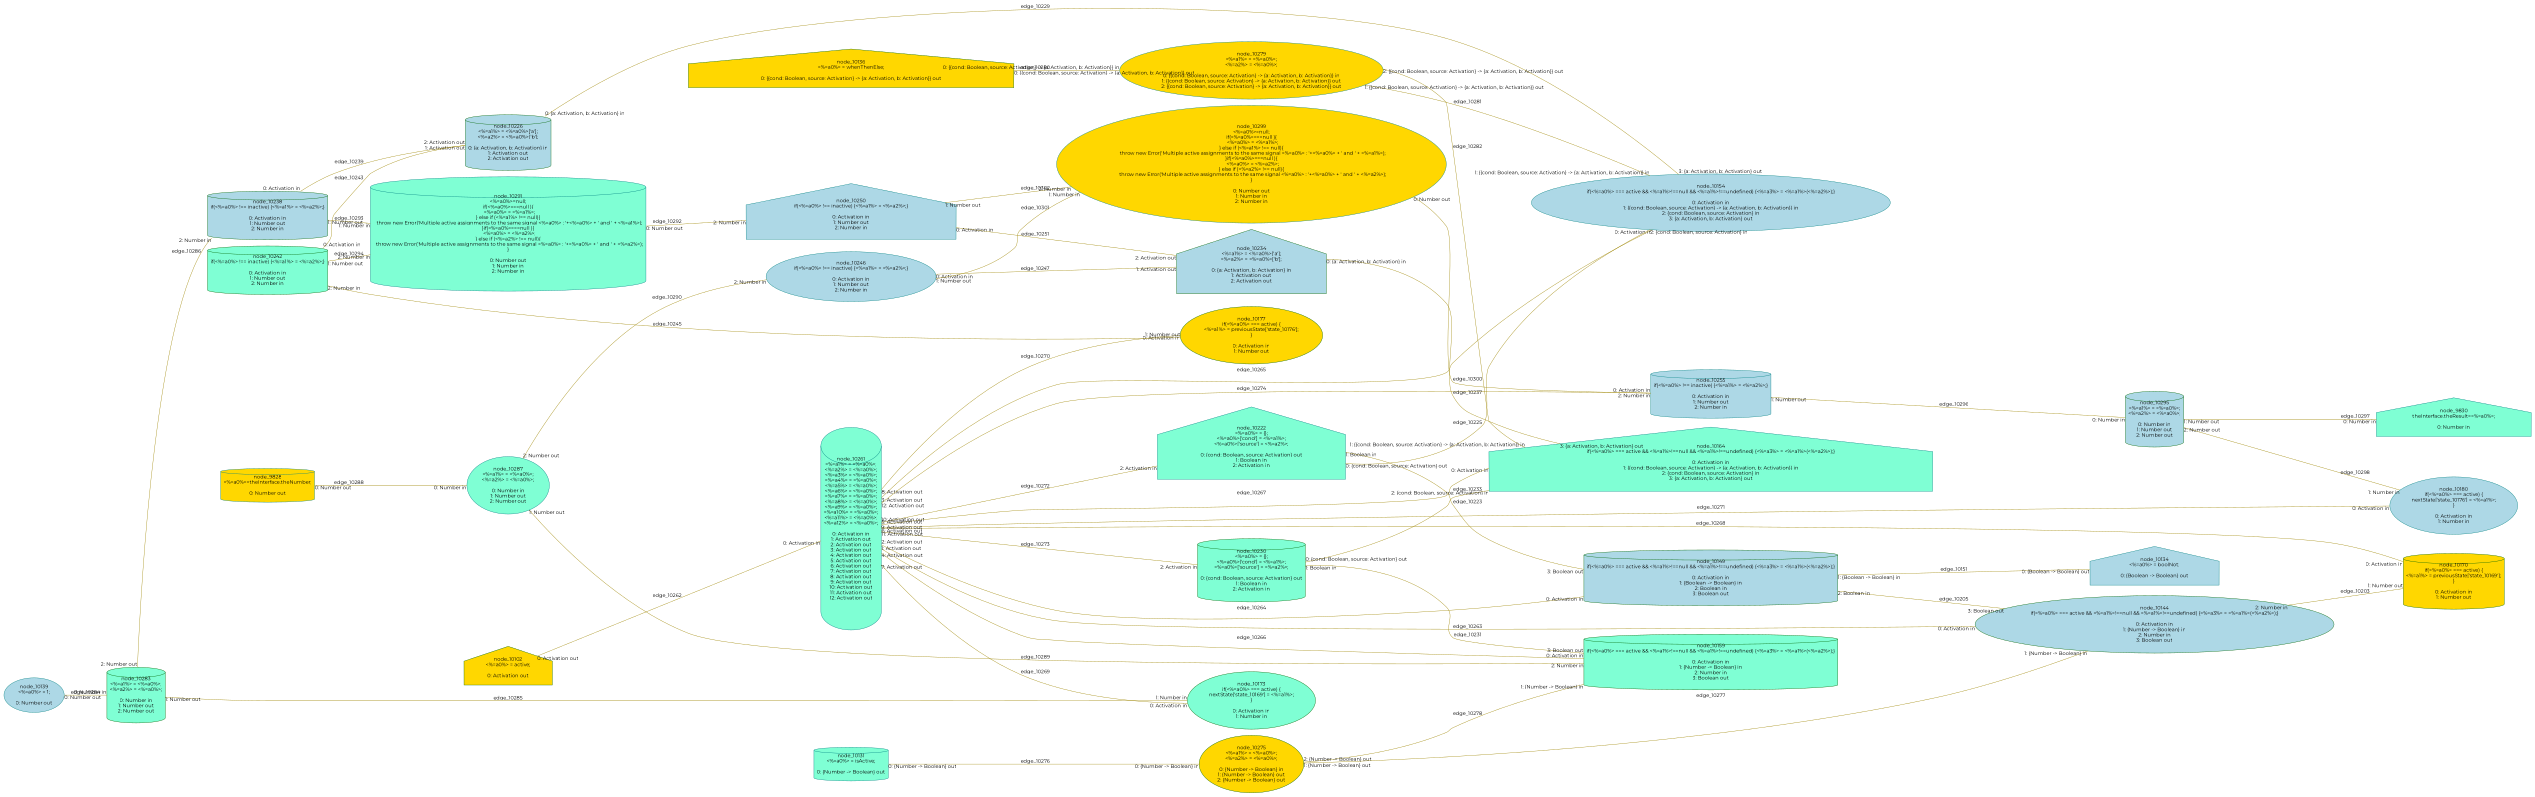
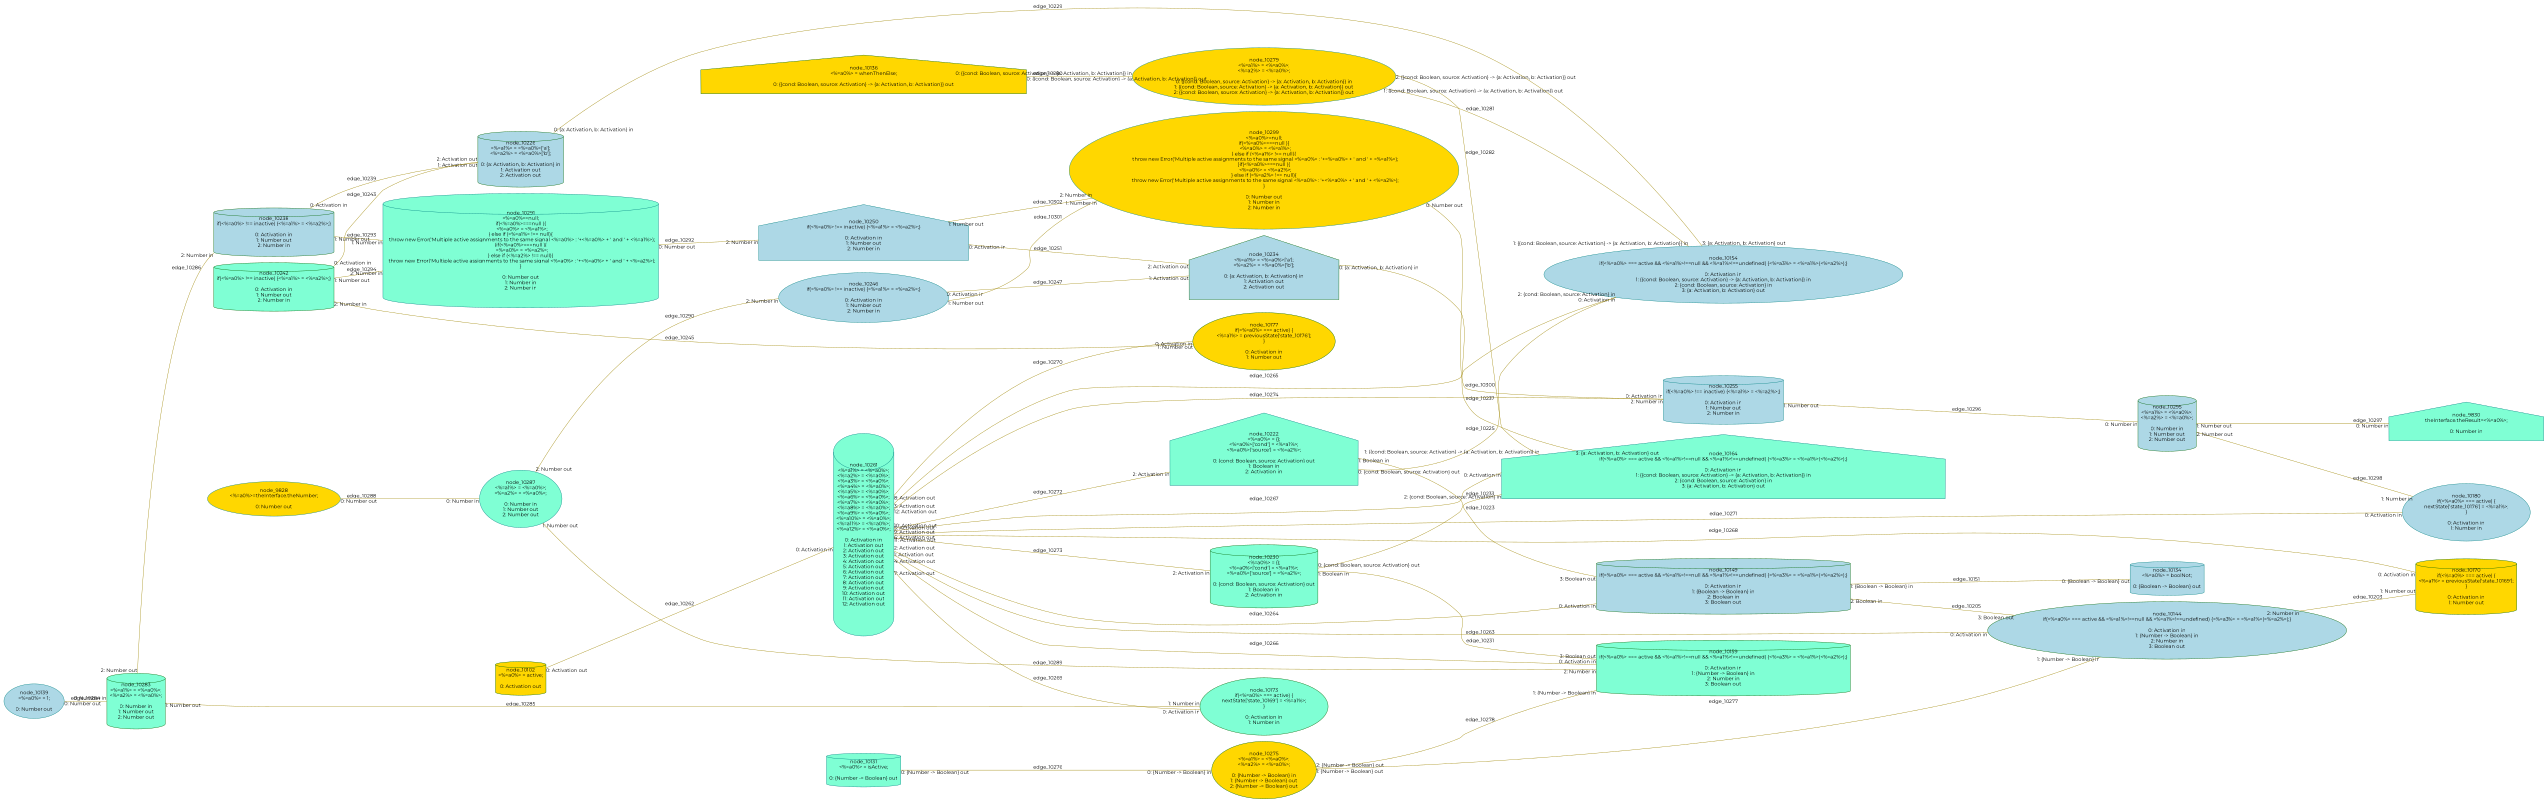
node "node_9828 <%=a0%>=theInterface.theNumber; 0: Number out": shape cylinder -> ellipse
node "node_10134 <%=a0%> = boolNot; 0: {Boolean -> Boolean} out": shape house -> cylinder
node "node_10102 <%=a0%> = active; 0: Activation out": shape house -> cylinder
